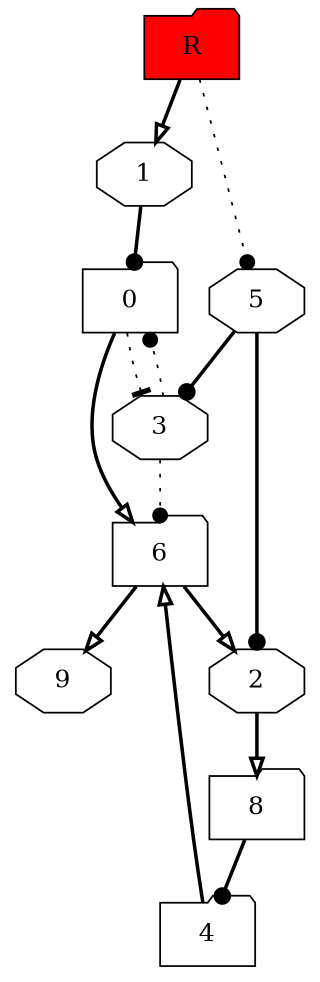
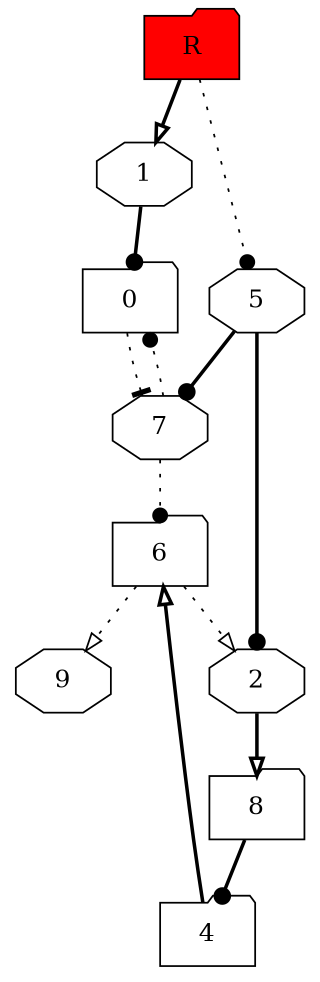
edge "0" -> "6": removed
node "3": label "3" -> "7"
edge "6" -> "9": style bold -> dotted
edge "6" -> "2": style bold -> dotted
